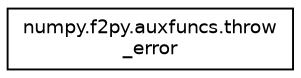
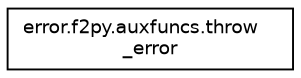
node "numpy.f2py.auxfuncs.throw _error": label "numpy.f2py.auxfuncs.throw _error" -> "error.f2py.auxfuncs.throw _error"
